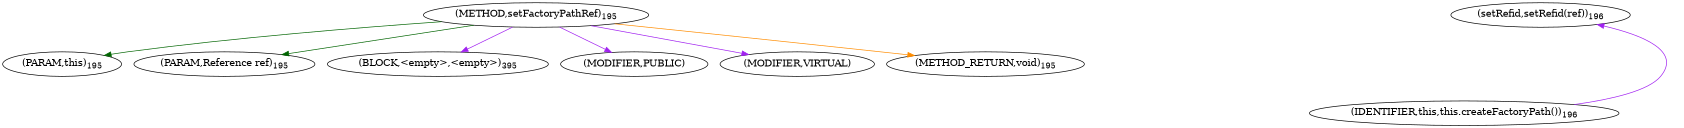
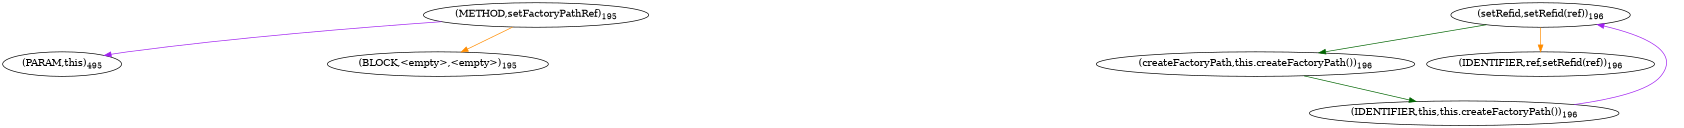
edge "(METHOD,setFactoryPathRef)" -> "(PARAM,this)": color darkgreen -> purple
edge "(METHOD,setFactoryPathRef)" -> "(BLOCK,<empty>,<empty>)": color purple -> darkorange
node "(PARAM,this)": text "195" -> "495"
node "(BLOCK,<empty>,<empty>)": text "395" -> "195"
node "(PARAM,Reference ref)": removed
node "(MODIFIER,PUBLIC)": removed
node "(MODIFIER,VIRTUAL)": removed
node "(METHOD_RETURN,void)": removed
node "(createFactoryPath,this.createFactoryPath())": added
node "(IDENTIFIER,ref,setRefid(ref))": added
